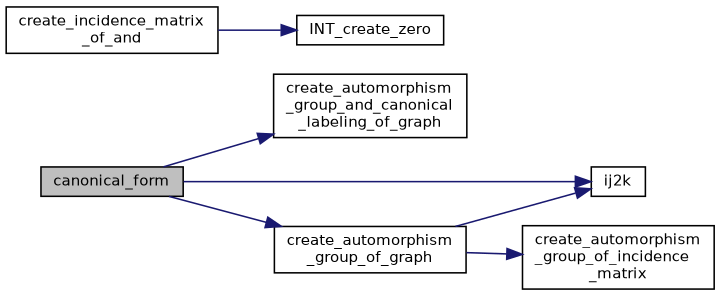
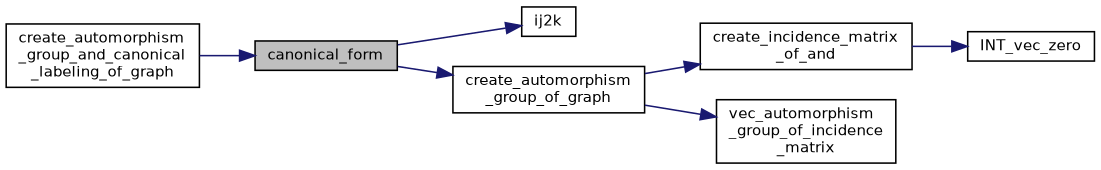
node "INT_create_zero": label "INT_create_zero" -> "INT_vec_zero"
edge "canonical_form" -> "create_automorphism _group_and_canonical _labeling_of_graph": reversed
edge "create_automorphism _group_of_graph" -> "ij2k": now "create_automorphism _group_of_graph" -> "create_incidence_matrix _of_and"
node "create_automorphism _group_of_incidence _matrix": label "create_automorphism _group_of_incidence _matrix" -> "vec_automorphism _group_of_incidence _matrix"
